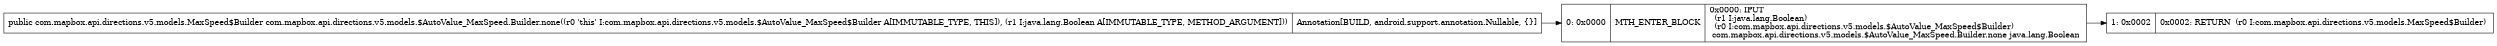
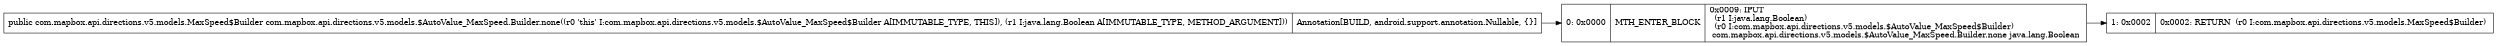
node "0: 0x0000": text "0x0000: IPUT" -> "0x0009: IPUT"
